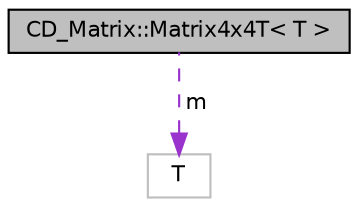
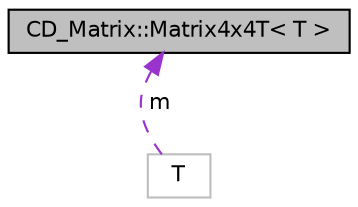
edge "CD_Matrix::Matrix4x4T< T >" -> "T": reversed
